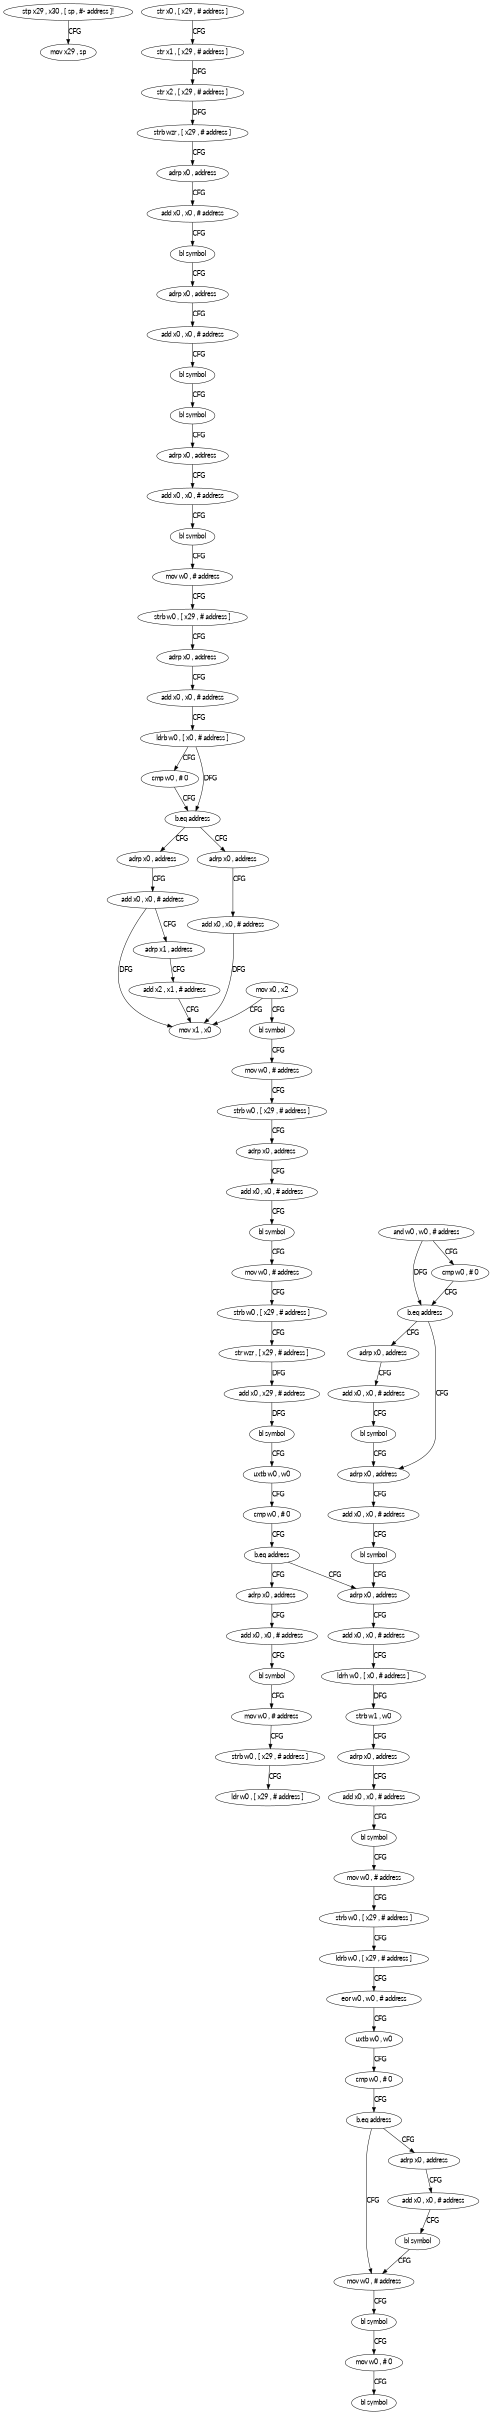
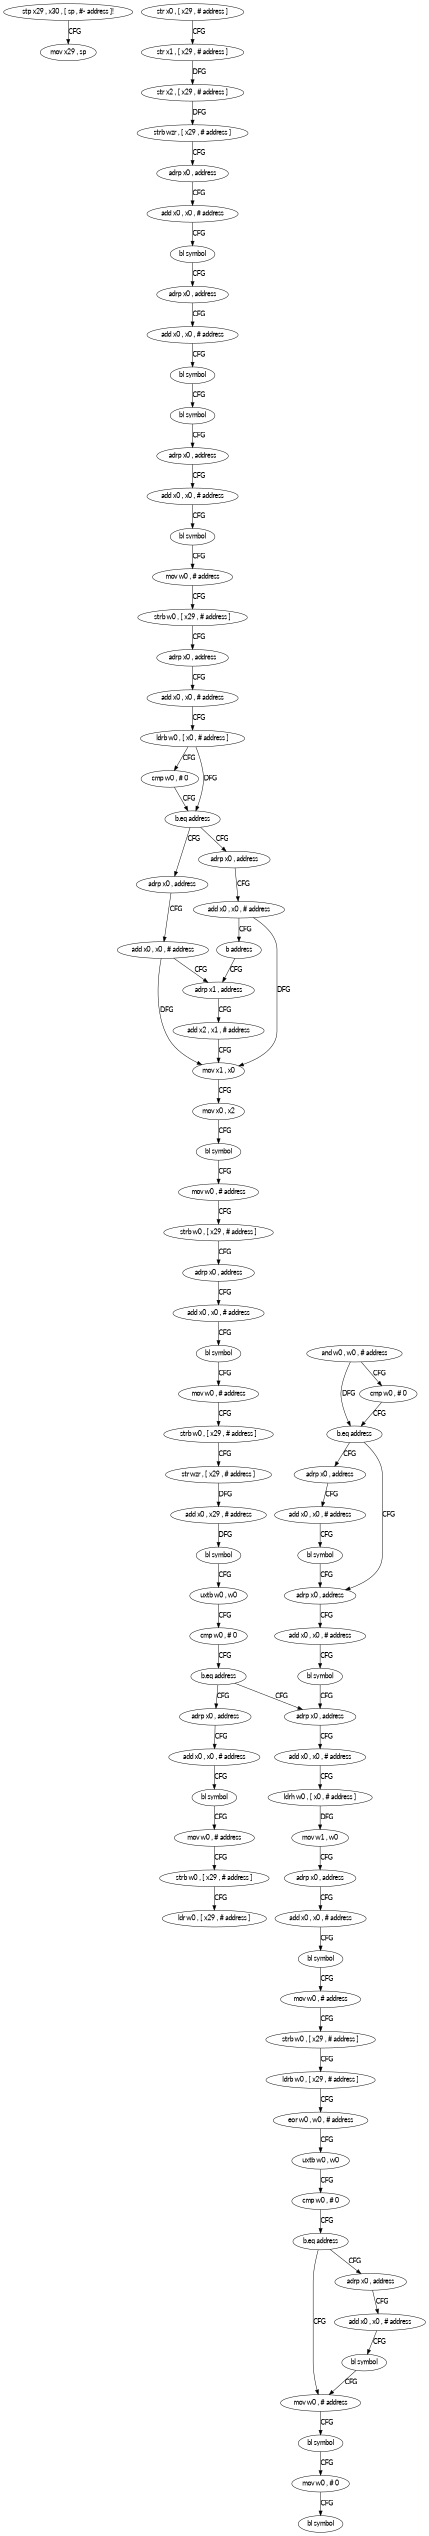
node "b address": added
edge "mov x0 , x2" -> "mov x1 , x0": reversed
node "strb w1 , w0": label "strb w1 , w0" -> "mov w1 , w0"
